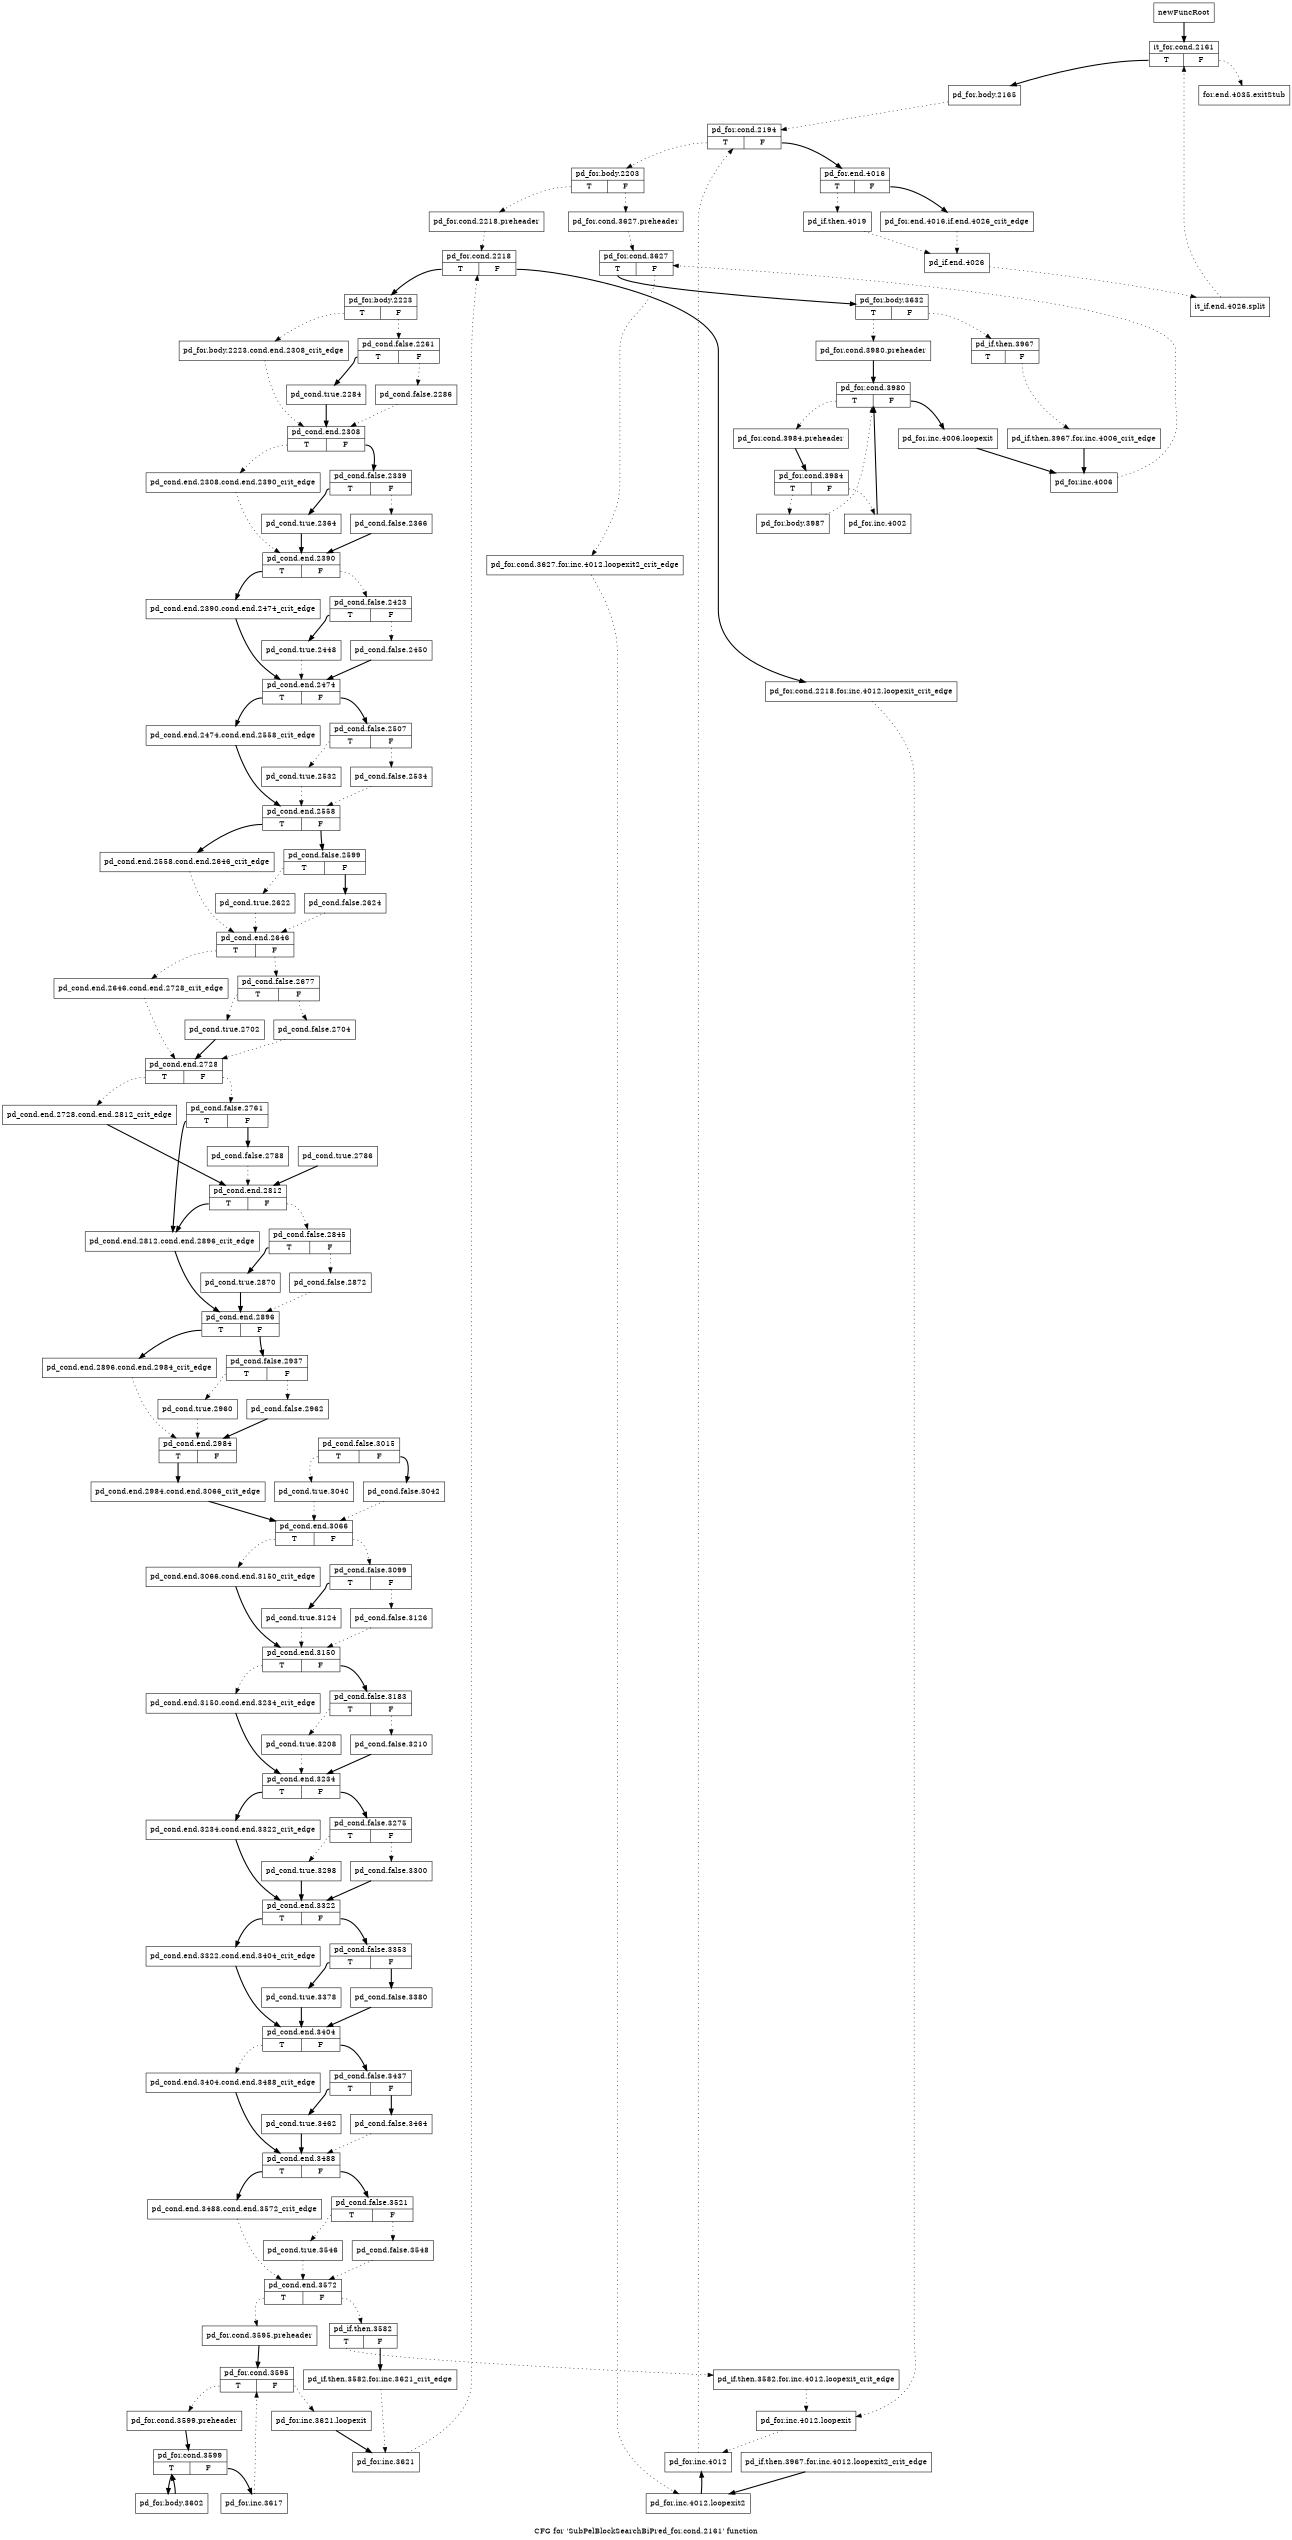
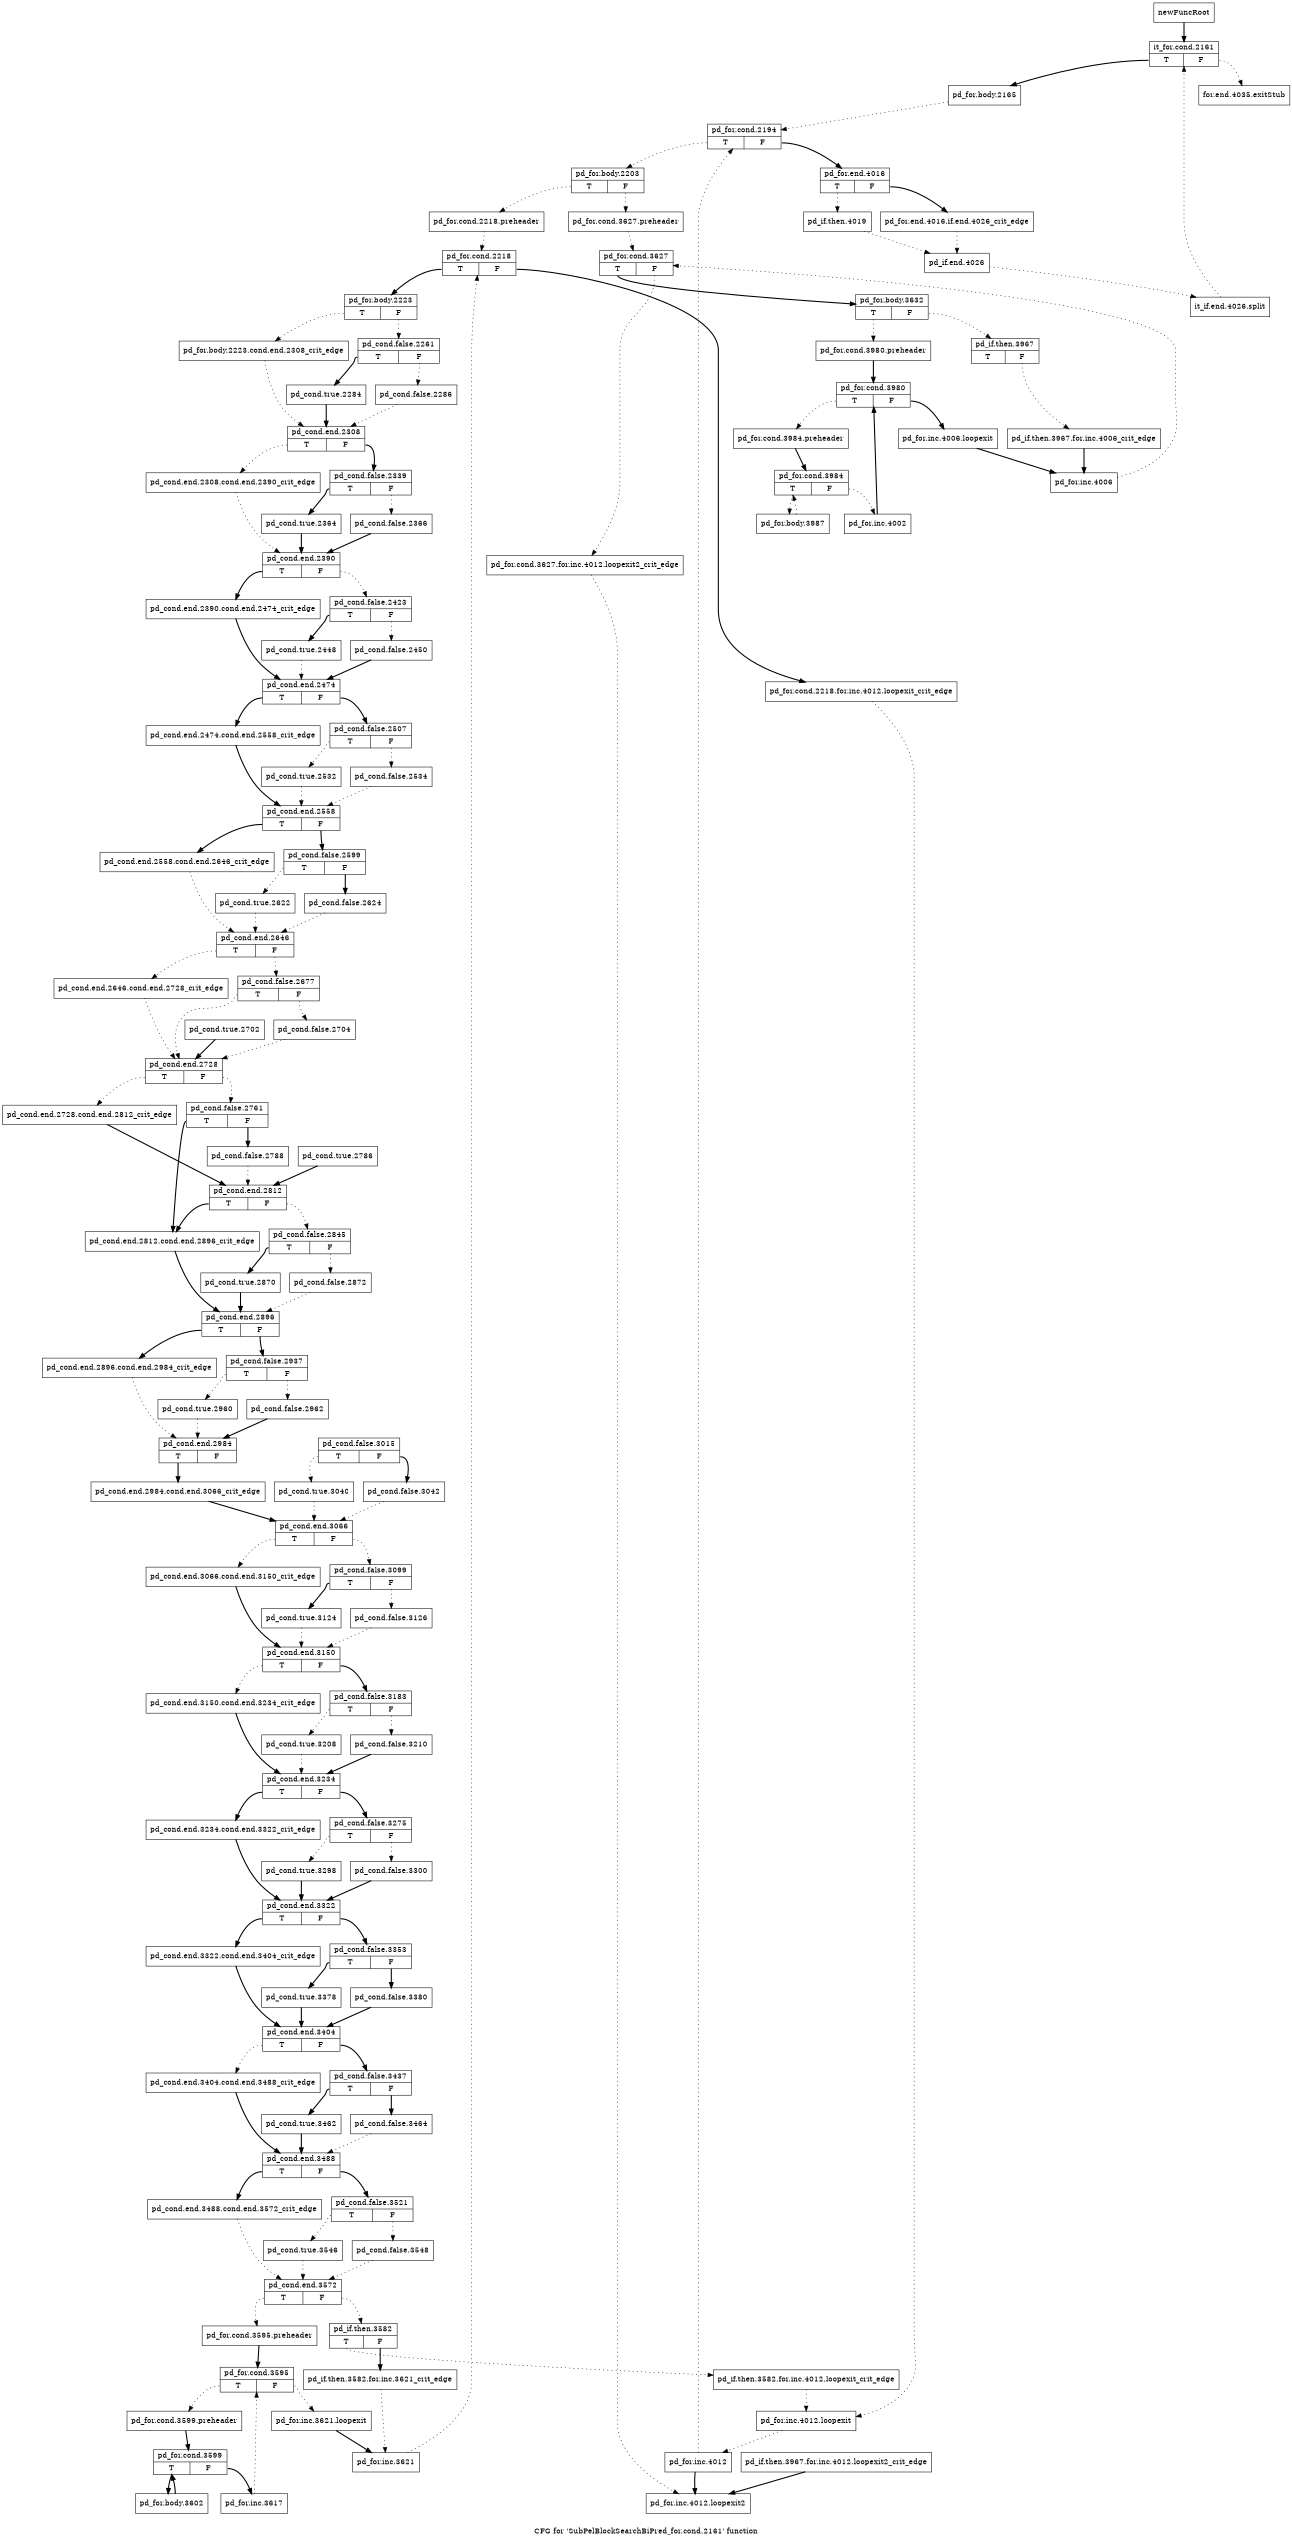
edge "pd_for.body.3987" -> "pd_for.cond.3980": now "pd_for.body.3987" -> "pd_for.cond.3984"
edge "pd_cond.false.2677" -> "pd_cond.true.2702": now "pd_cond.false.2677" -> "pd_cond.end.2728"
edge "pd_for.inc.4012.loopexit2" -> "pd_for.inc.4012": reversed
